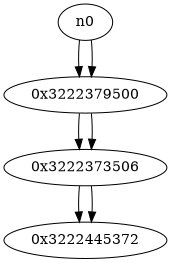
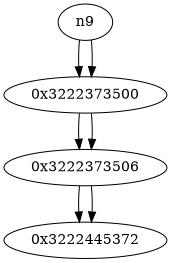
node "n0": label "n0" -> "n9"
node "0x3222379500": label "0x3222379500" -> "0x3222373500"
